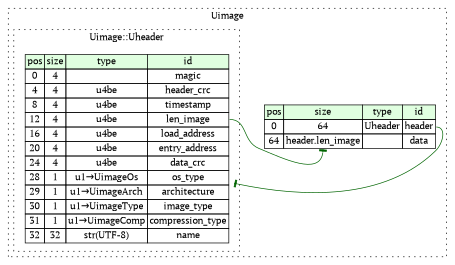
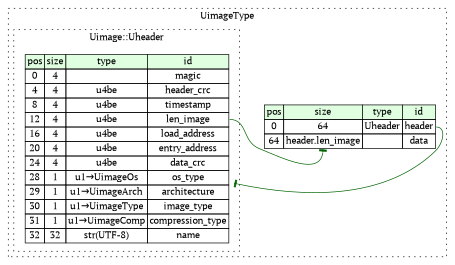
cluster "Uimage": label "Uimage" -> "UimageType"
